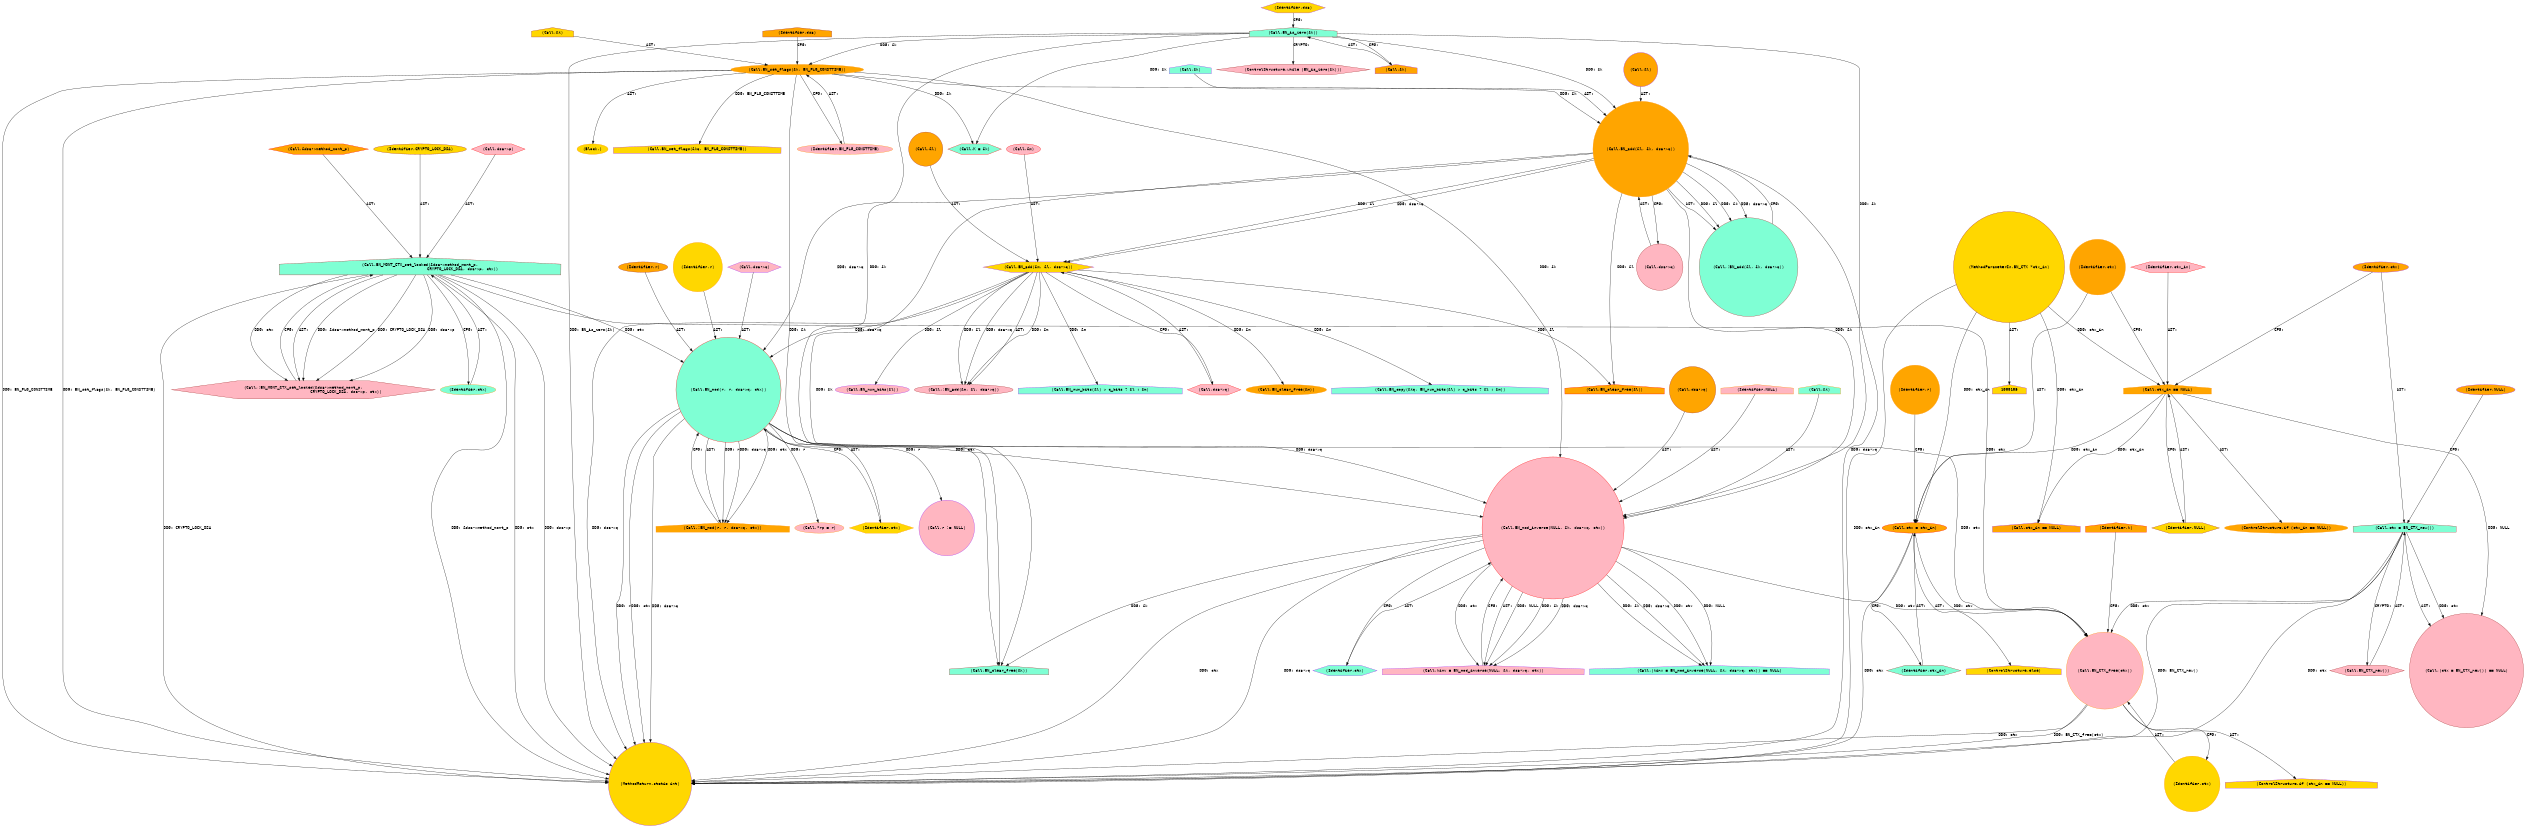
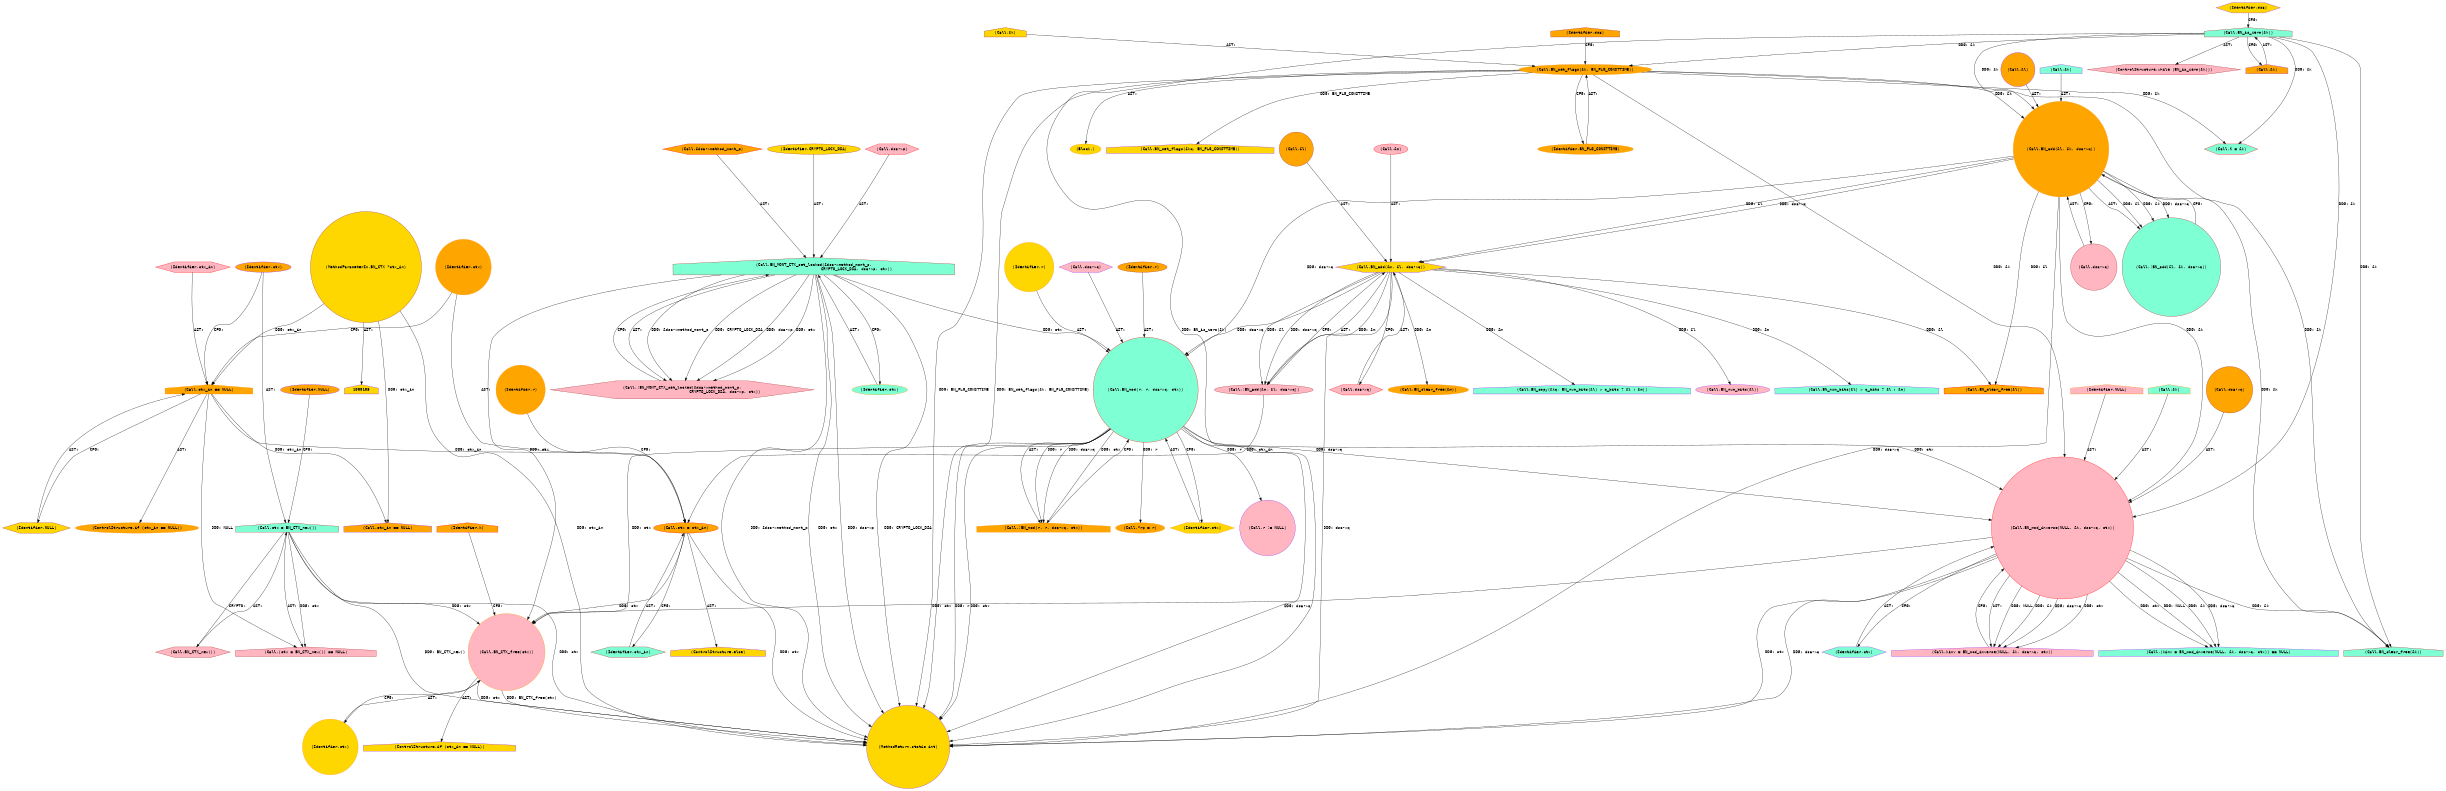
edge "(Call,BN_is_zero(&k))" -> "(ControlStructure,while (BN_is_zero(&k)))": label "CRYPTO: " -> "AST: "
node "(Identifier,BN_FLG_CONSTTIME)": fillcolor lightpink -> orange
edge "(Call,!BN_add(&m, &l, dsa->q))" -> "(Call,BN_add(&m, &l, dsa->q))": added, label "CFG:"
edge "(MethodParameterIn,BN_CTX *ctx_in)" -> "(Call,ctx = ctx_in)": now "(Call,!BN_add(&m, &l, dsa->q))" -> "(Call,ctx = ctx_in)"
node "(Call,*rp = r)": fillcolor lightpink -> orange
node "(Call,(ctx = BN_CTX_new()) == NULL)": shape circle -> house
